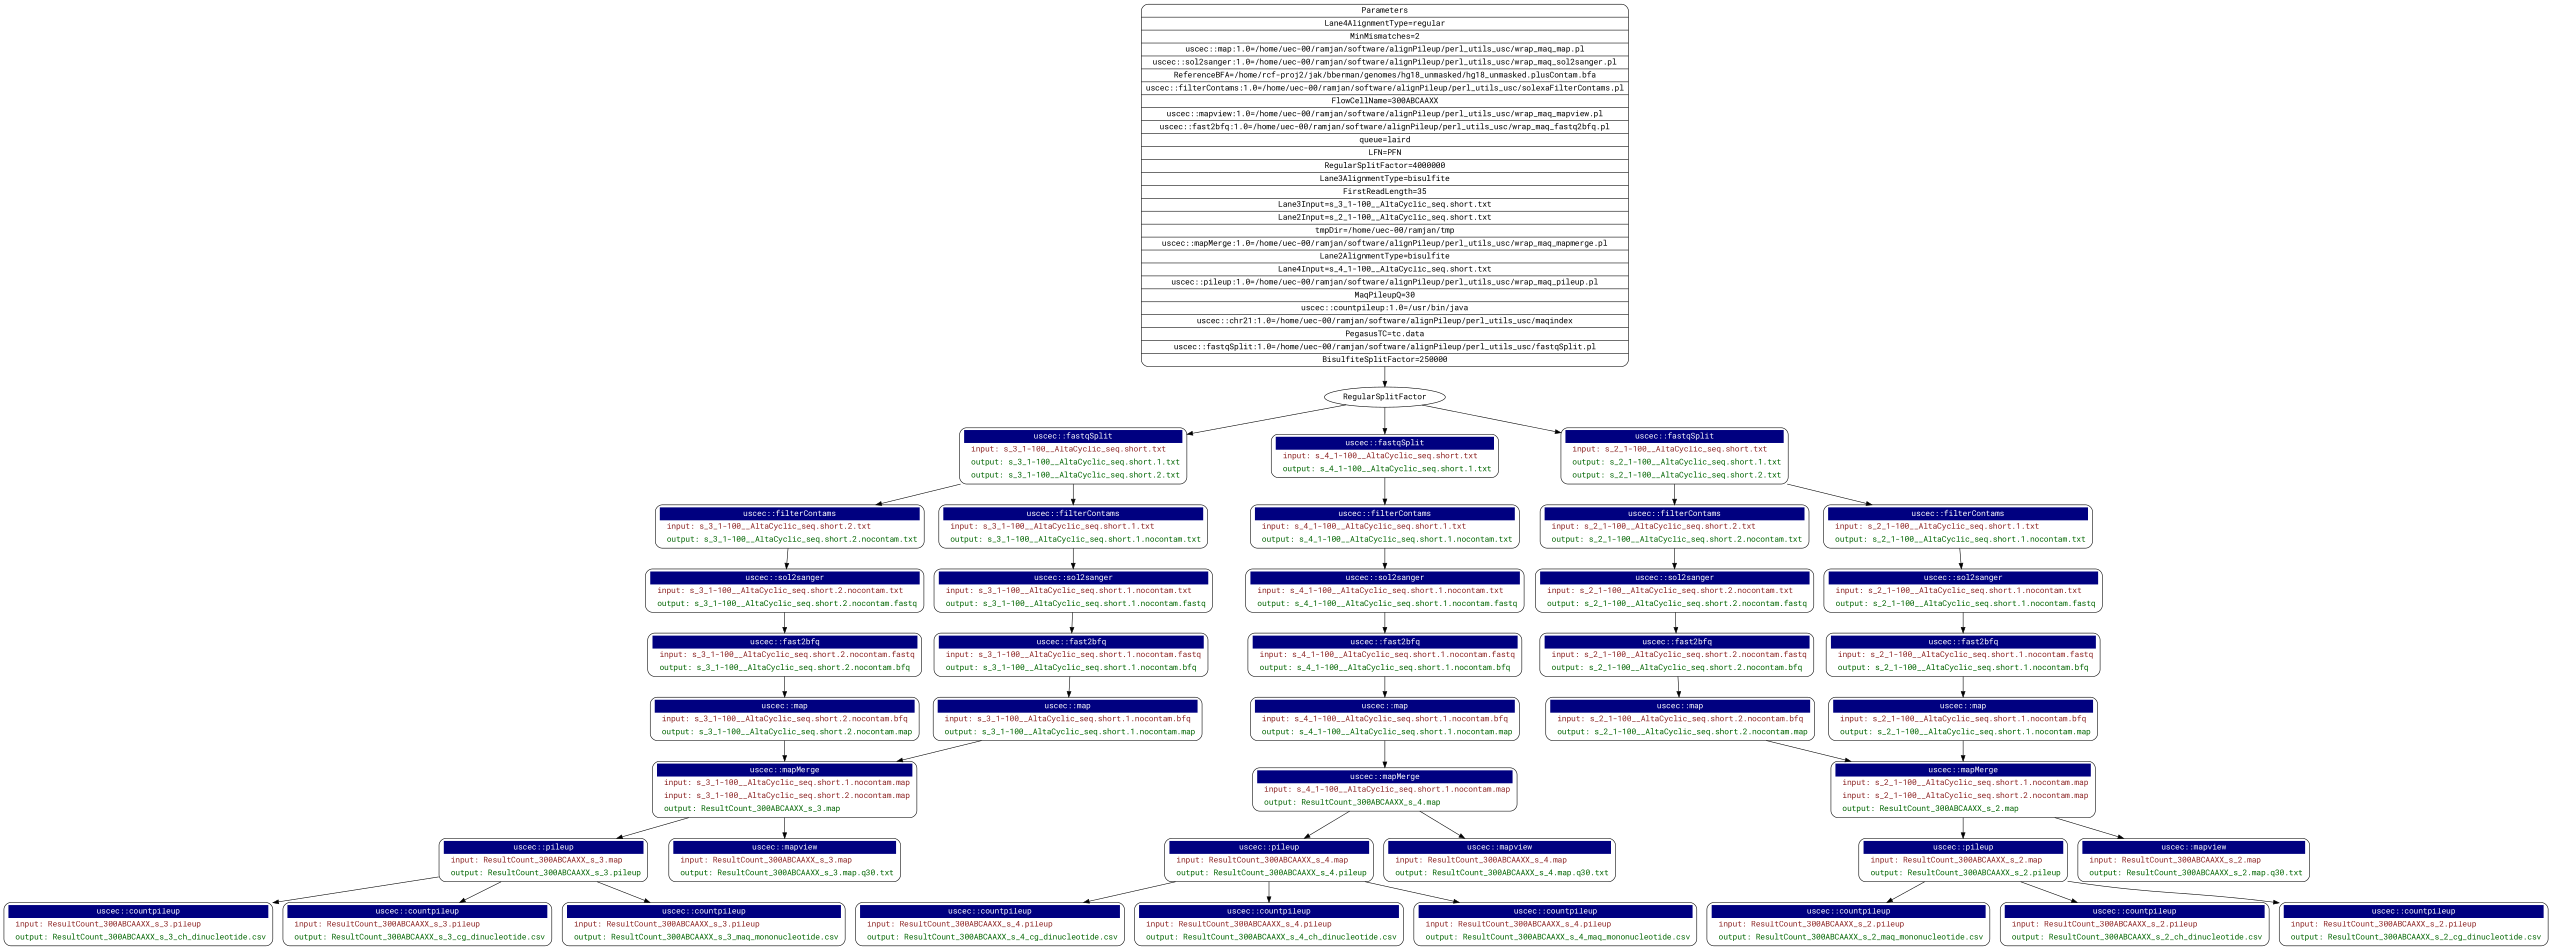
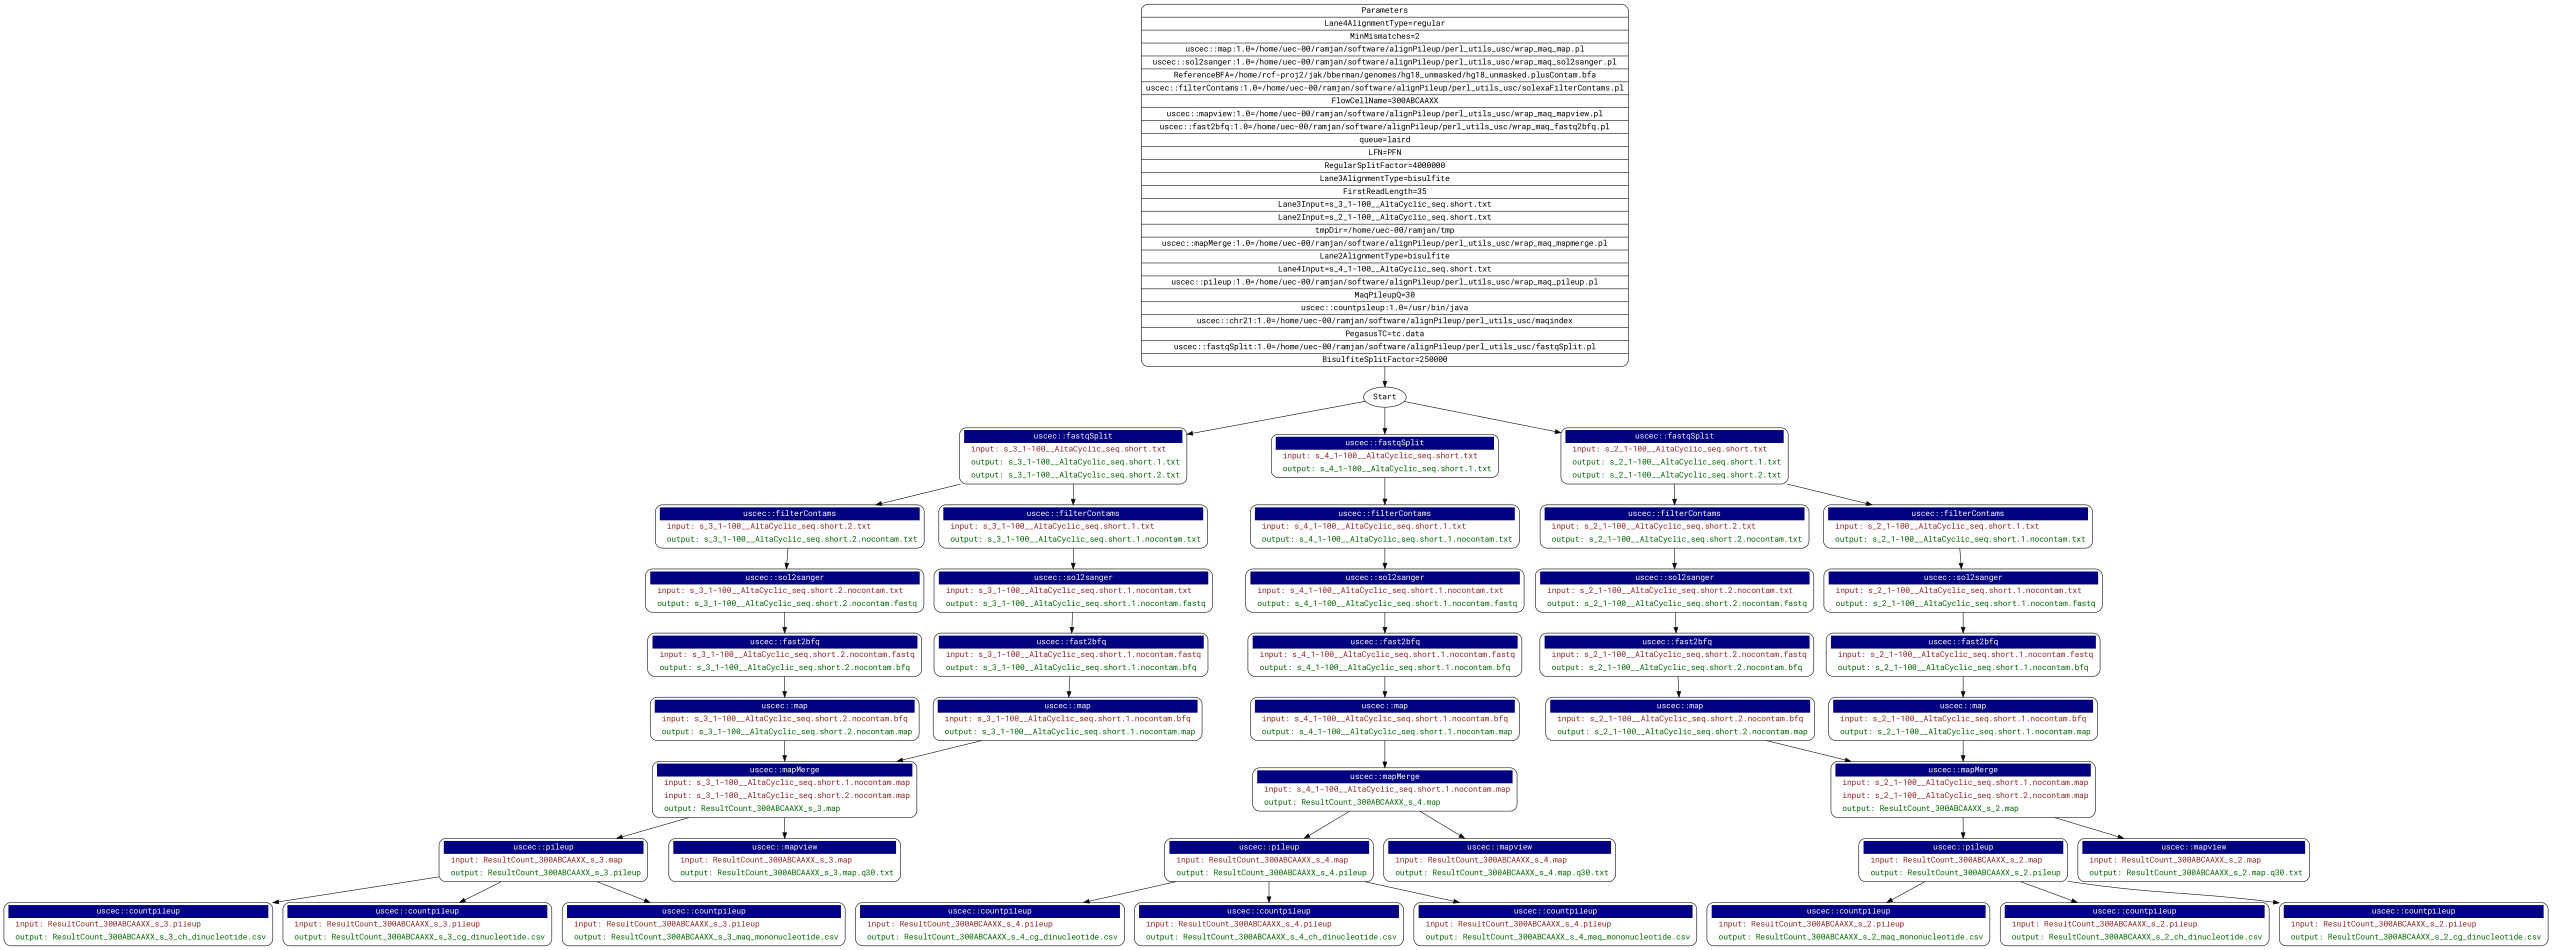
node "RegularSplitFactor": label "RegularSplitFactor" -> "Start"
